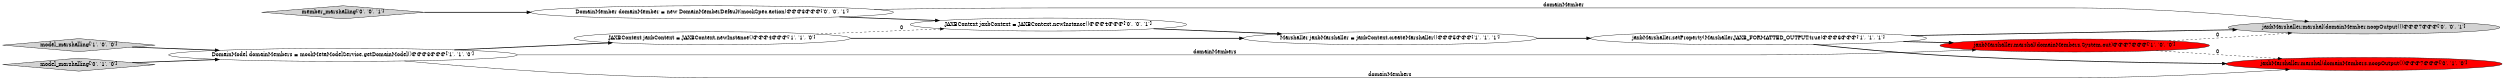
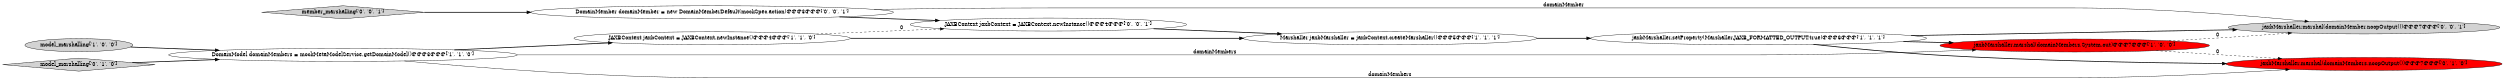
node "model_marshalling['1', '0', '0']": shape diamond -> ellipse
